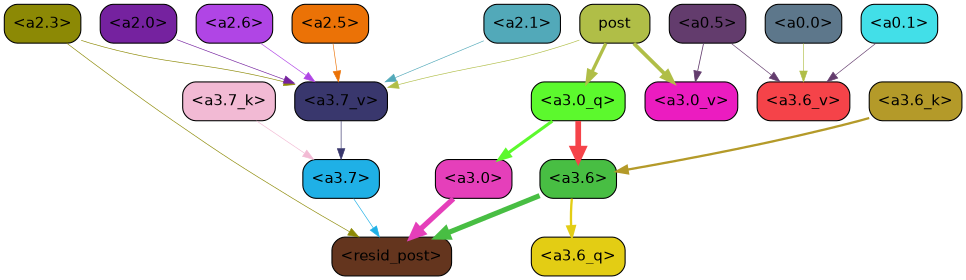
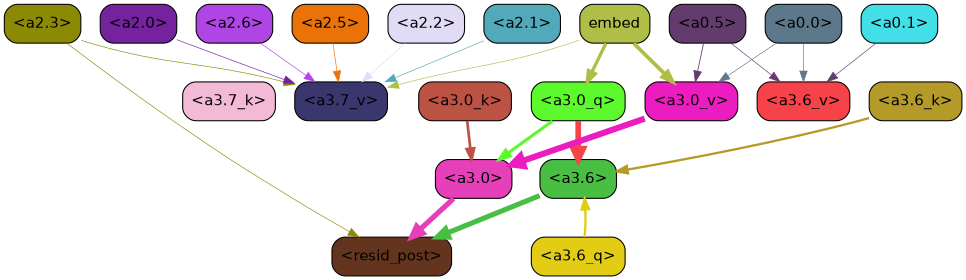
node "<a2.2>": added
node "post": label "post" -> "embed"
edge "<a0.0>" -> "<a3.0_v>": added
edge "<a0.0>" -> "<a3.6_v>": color #b0be47 -> #5d778b
node "<a3.0_k>": added
edge "<a3.0_v>" -> "<a3.0>": added
node "<a3.7>": removed
edge "<a3.6>" -> "<a3.6_q>": reversed
